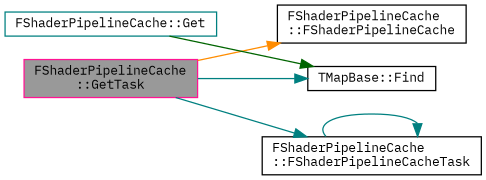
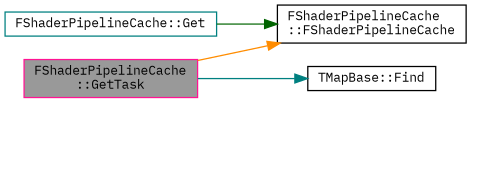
edge "FShaderPipelineCache::Get" -> "TMapBase::Find": now "FShaderPipelineCache::Get" -> "FShaderPipelineCache ::FShaderPipelineCache"
node "FShaderPipelineCache ::FShaderPipelineCacheTask": removed
